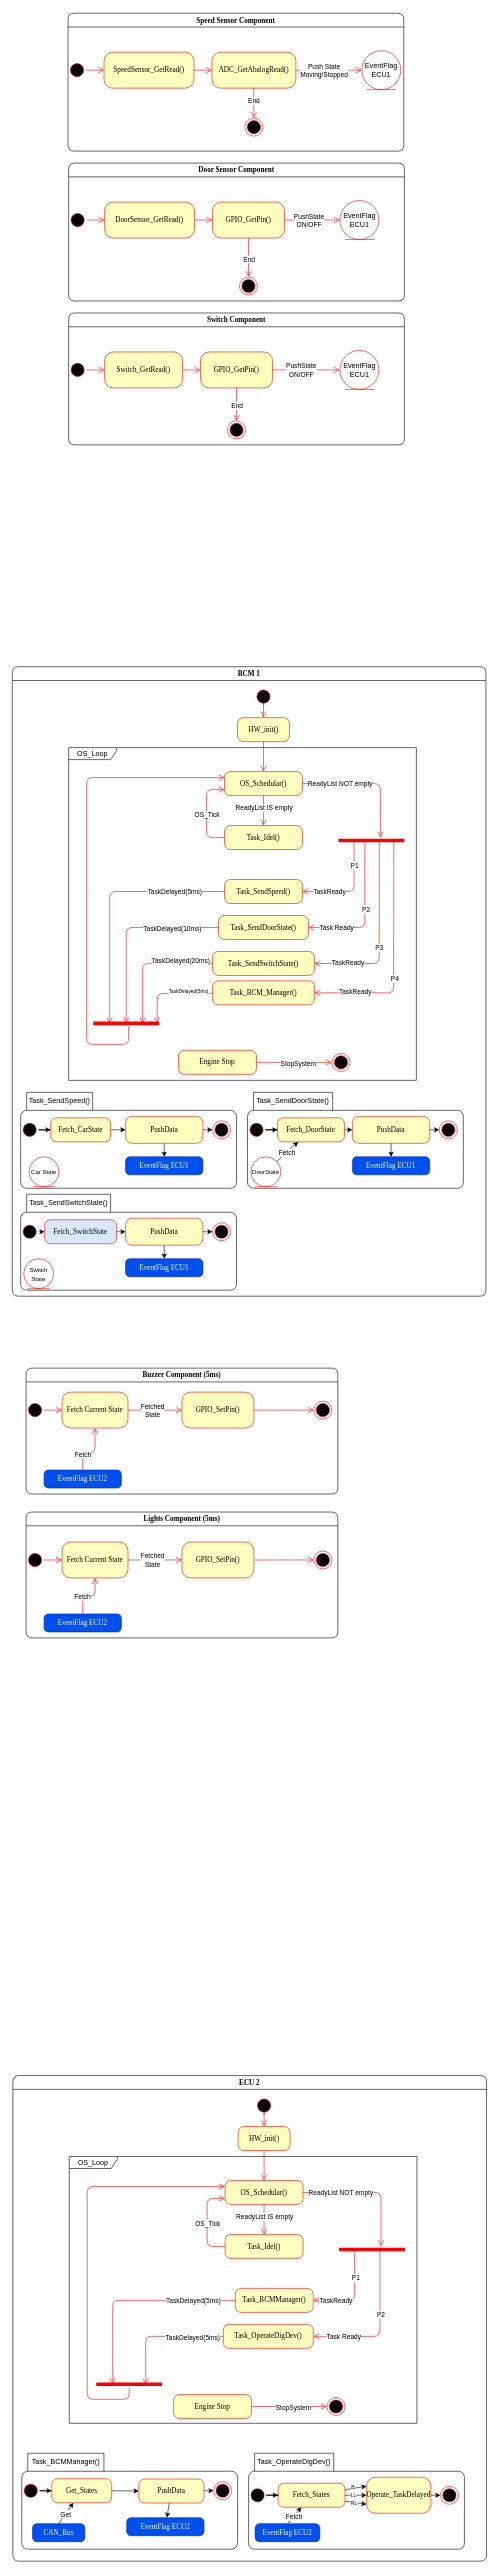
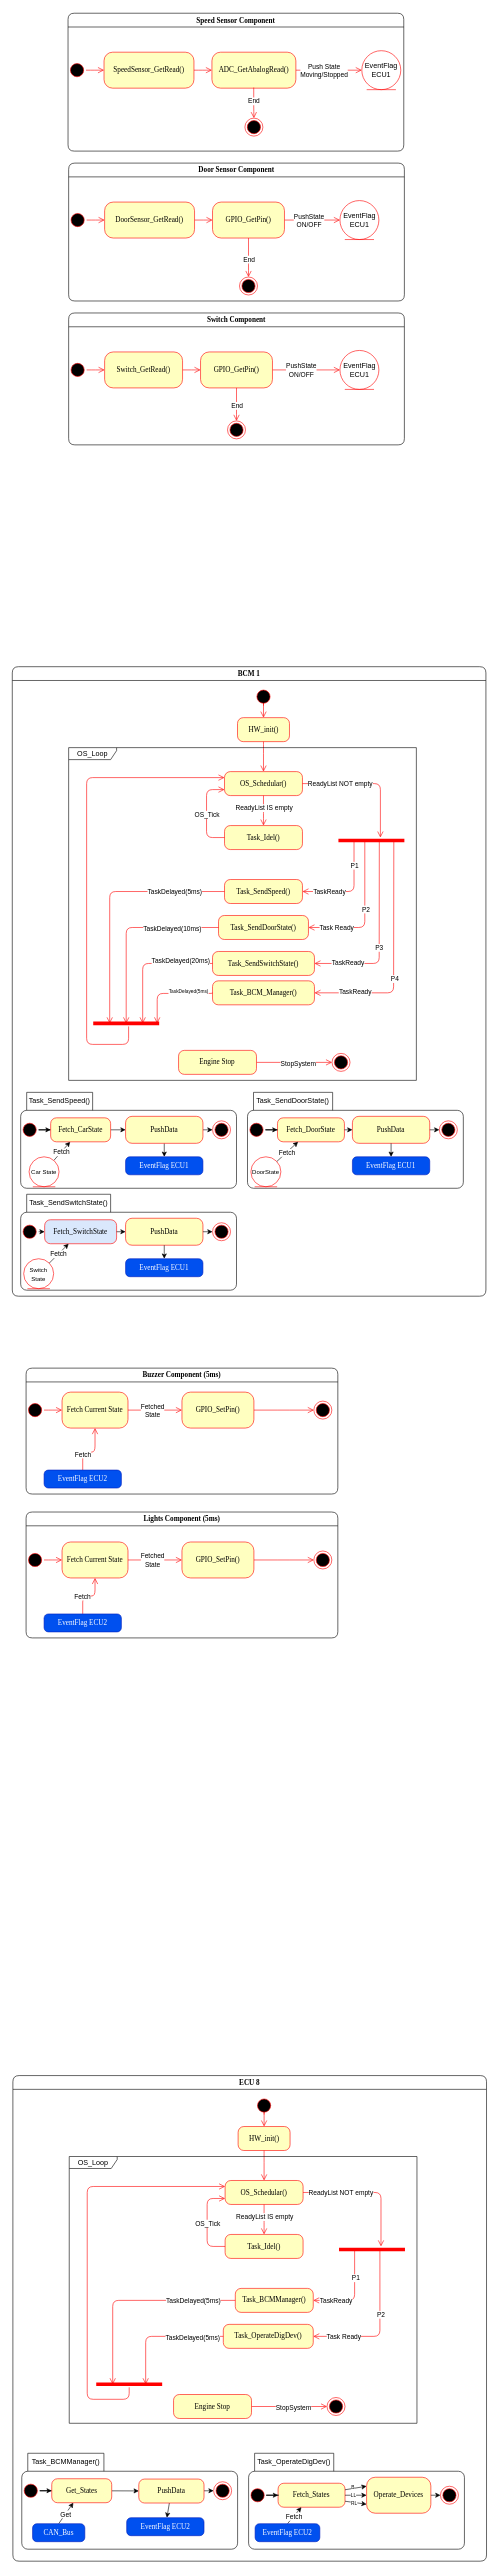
edge "Car State" -> "Fetch_CarState": added, label "Fetch"
edge "Switch State" -> "Fetch_SwitchState": added, label "Fetch"
node "ECU 2": label "ECU 2" -> "ECU 8"
node "Operate_TaskDelayed": label "Operate_TaskDelayed" -> "Operate_Devices"
